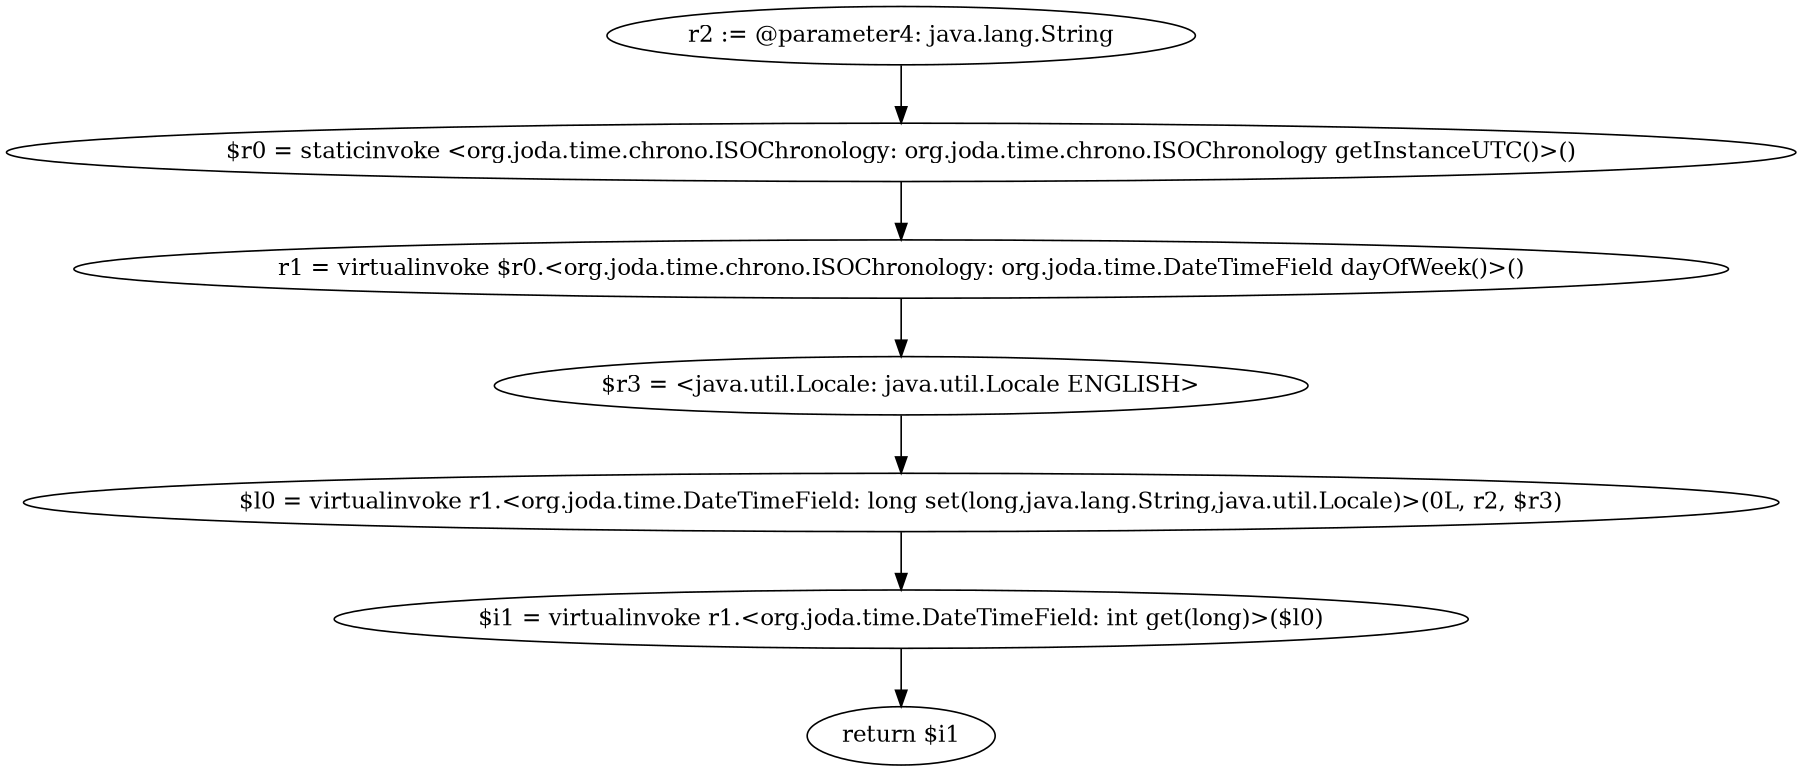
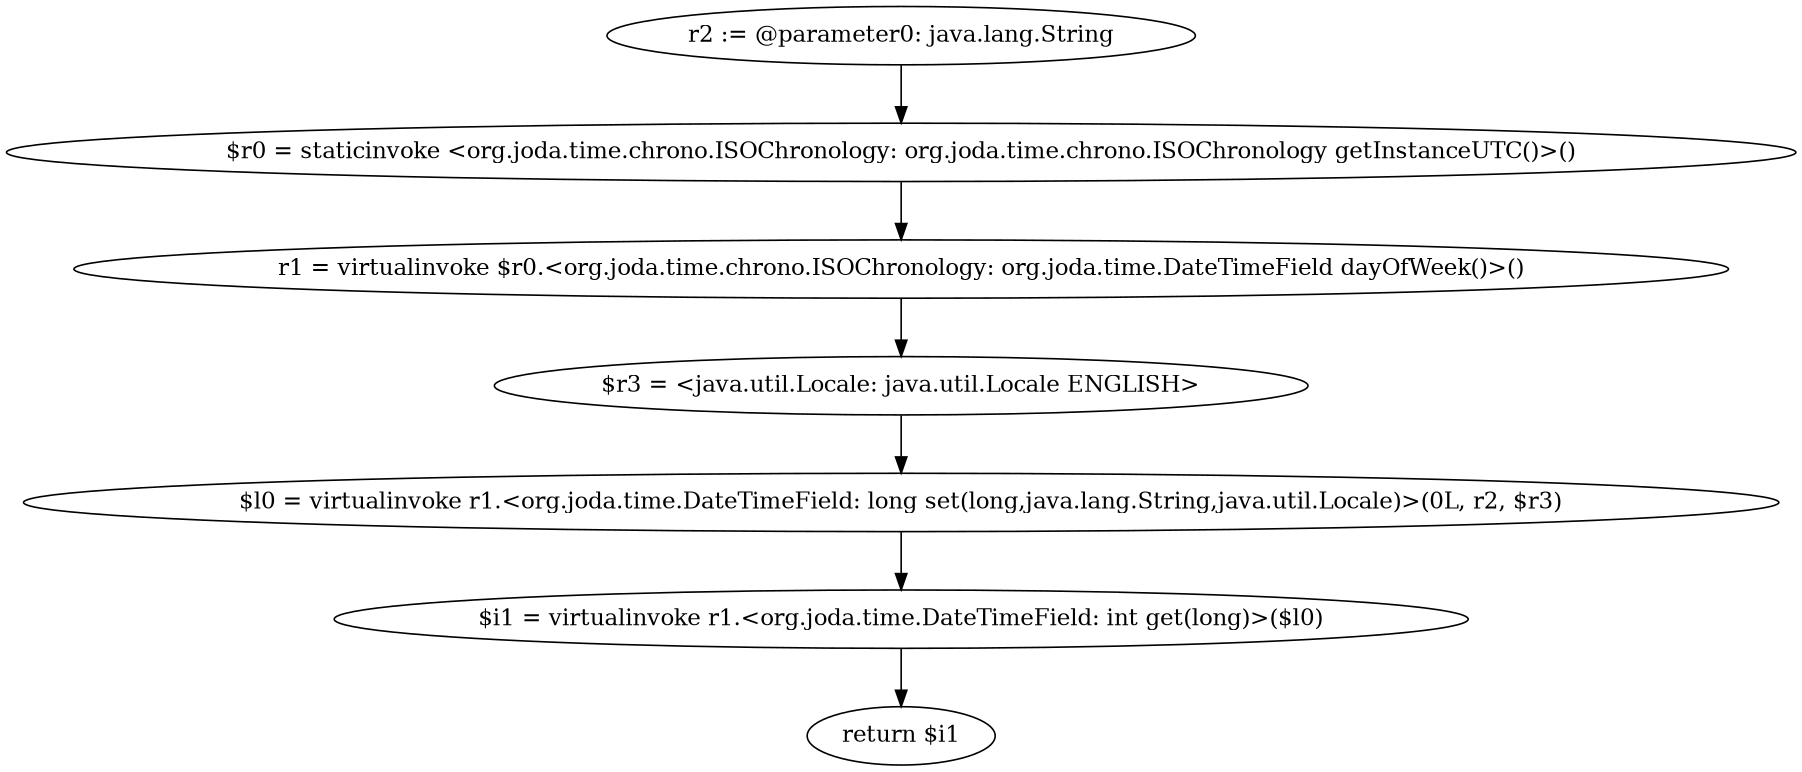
node "r2 := @parameter4: java.lang.String": label "r2 := @parameter4: java.lang.String" -> "r2 := @parameter0: java.lang.String"
